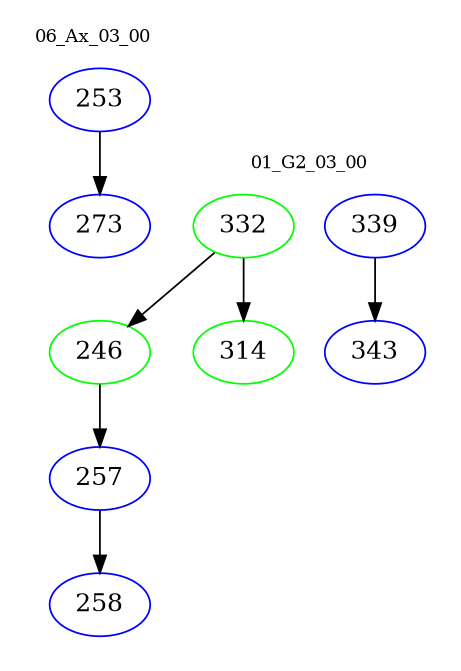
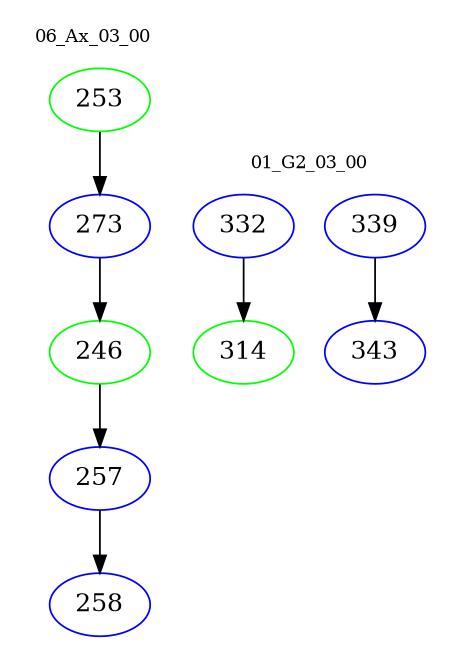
node "253": color blue -> green
node "332": color green -> blue
edge "332" -> "246": now "273" -> "246"
